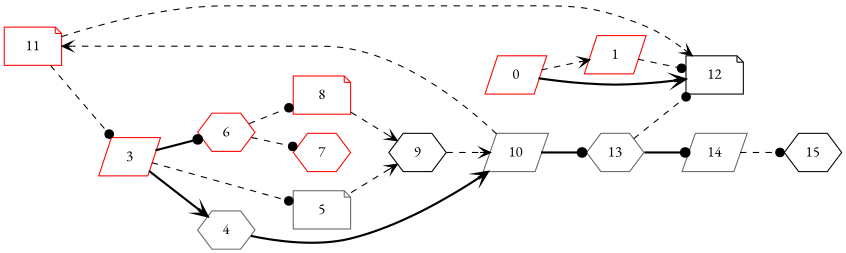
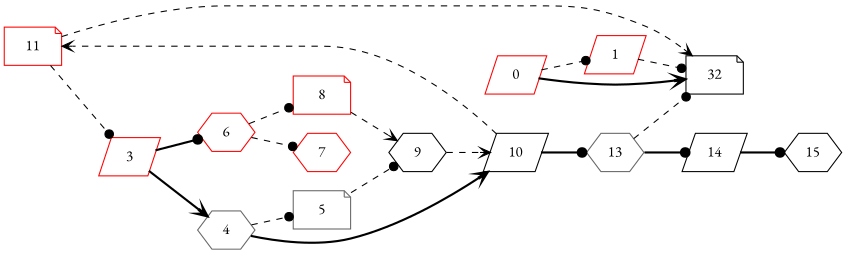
edge "0" -> "1": arrowhead vee -> dot
node "12": label "12" -> "32"
node "10": color gray40 -> black
node "14": color gray40 -> black
edge "14" -> "15": style dashed -> bold
edge "3" -> "5": now "4" -> "5"
edge "5" -> "9": arrowhead vee -> dot
